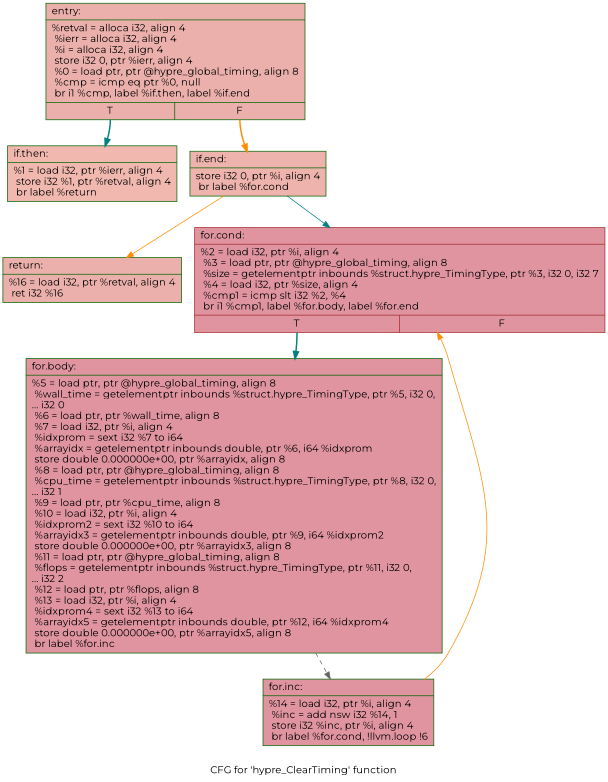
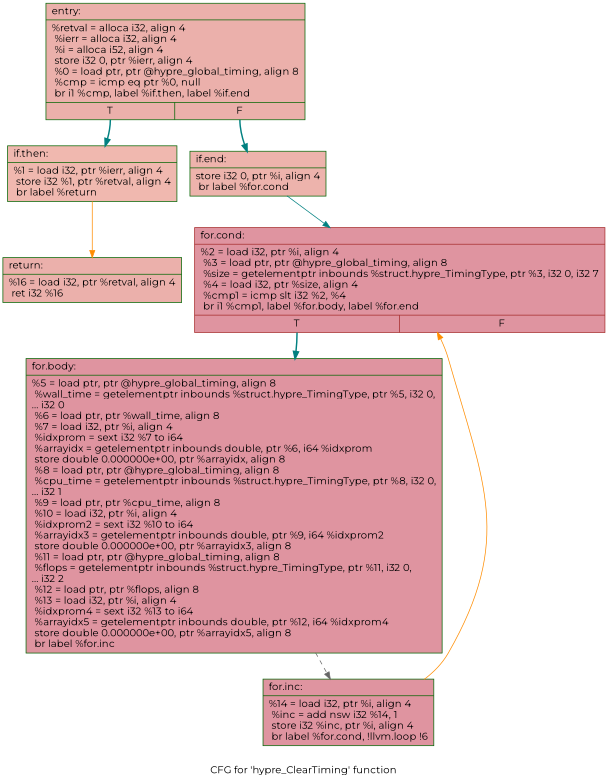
node "entry:": text "%i = alloca i32, align 4" -> "%i = alloca i52, align 4"
edge "entry:" -> "if.end:": color darkorange -> teal
edge "if.end:" -> "return:": now "if.then:" -> "return:"
